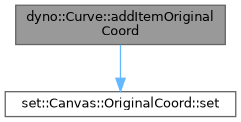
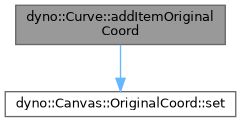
node "set::Canvas::OriginalCoord::set": label "set::Canvas::OriginalCoord::set" -> "dyno::Canvas::OriginalCoord::set"
